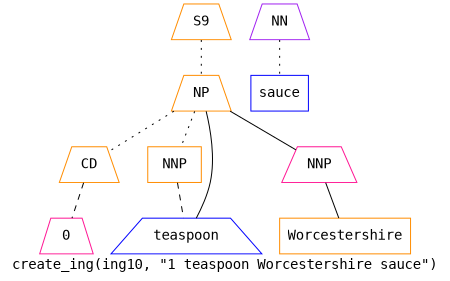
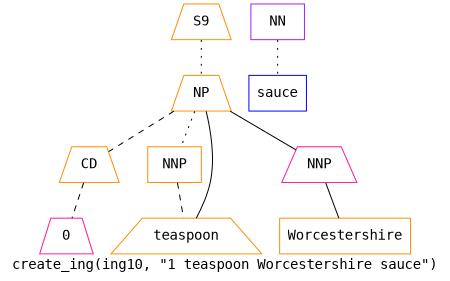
node "NN": shape trapezium -> box
edge "NP" -- "CD": style dotted -> dashed
node "teaspoon": color blue -> darkorange
